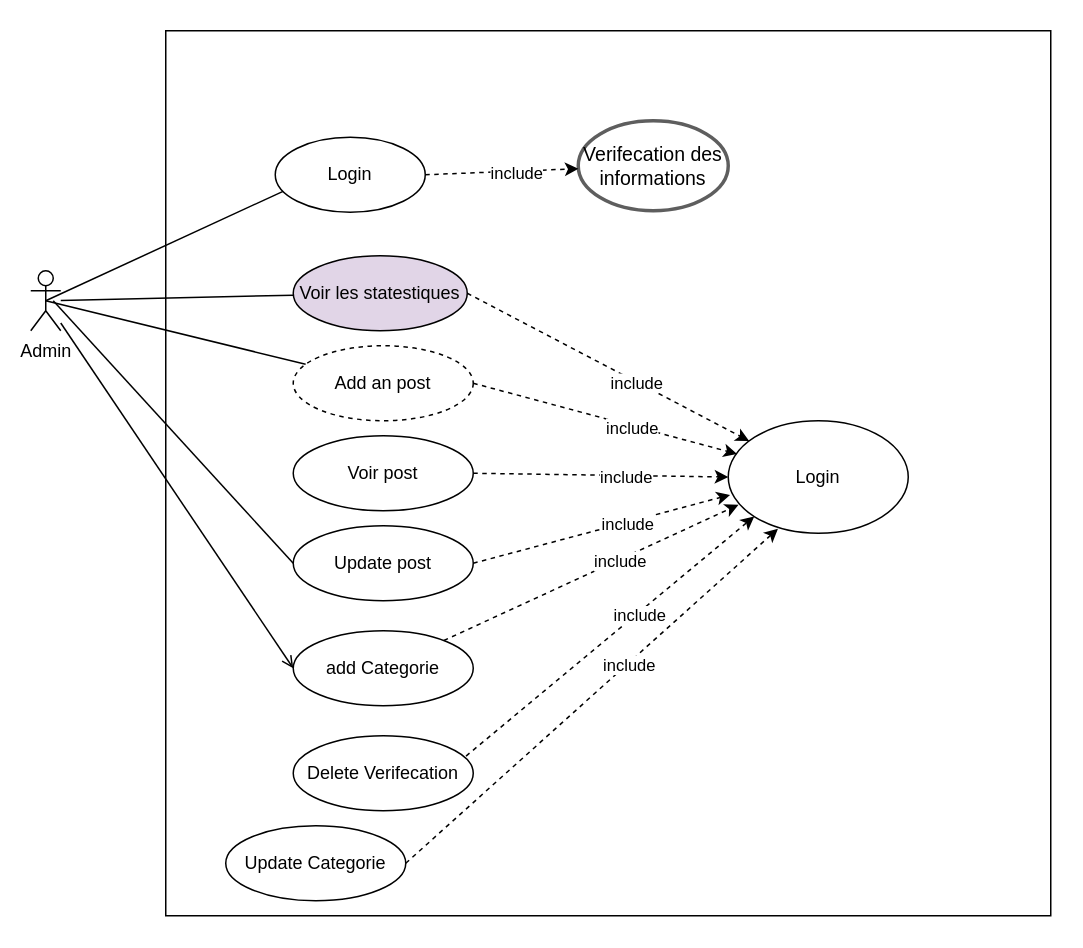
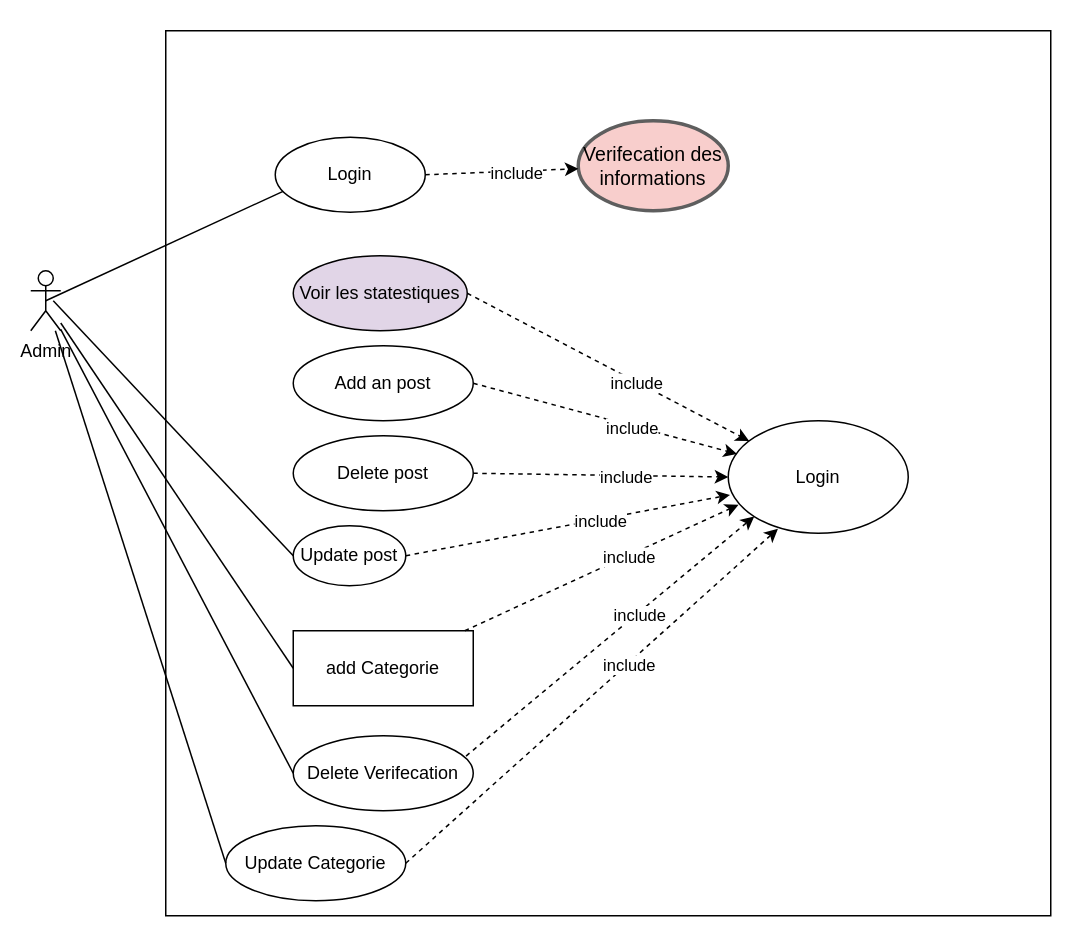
node "Verifecation des informations": fillcolor #ffffff -> #f8cecc
edge "Voir les statestiques" -- "Admin": now "Delete Verifecation" -- "Admin"
edge "Admin" -- "Add an post": removed
node "Add an post": style dashed -> solid
node "Voir post": label "Voir post" -> "Delete post"
node "Update post": size 180x75 -> 113x60
edge "Admin" -- "Update Categorie": added
edge "Admin" -> "add Categorie": arrowhead open -> none
node "add Categorie": shape ellipse -> rectangle
